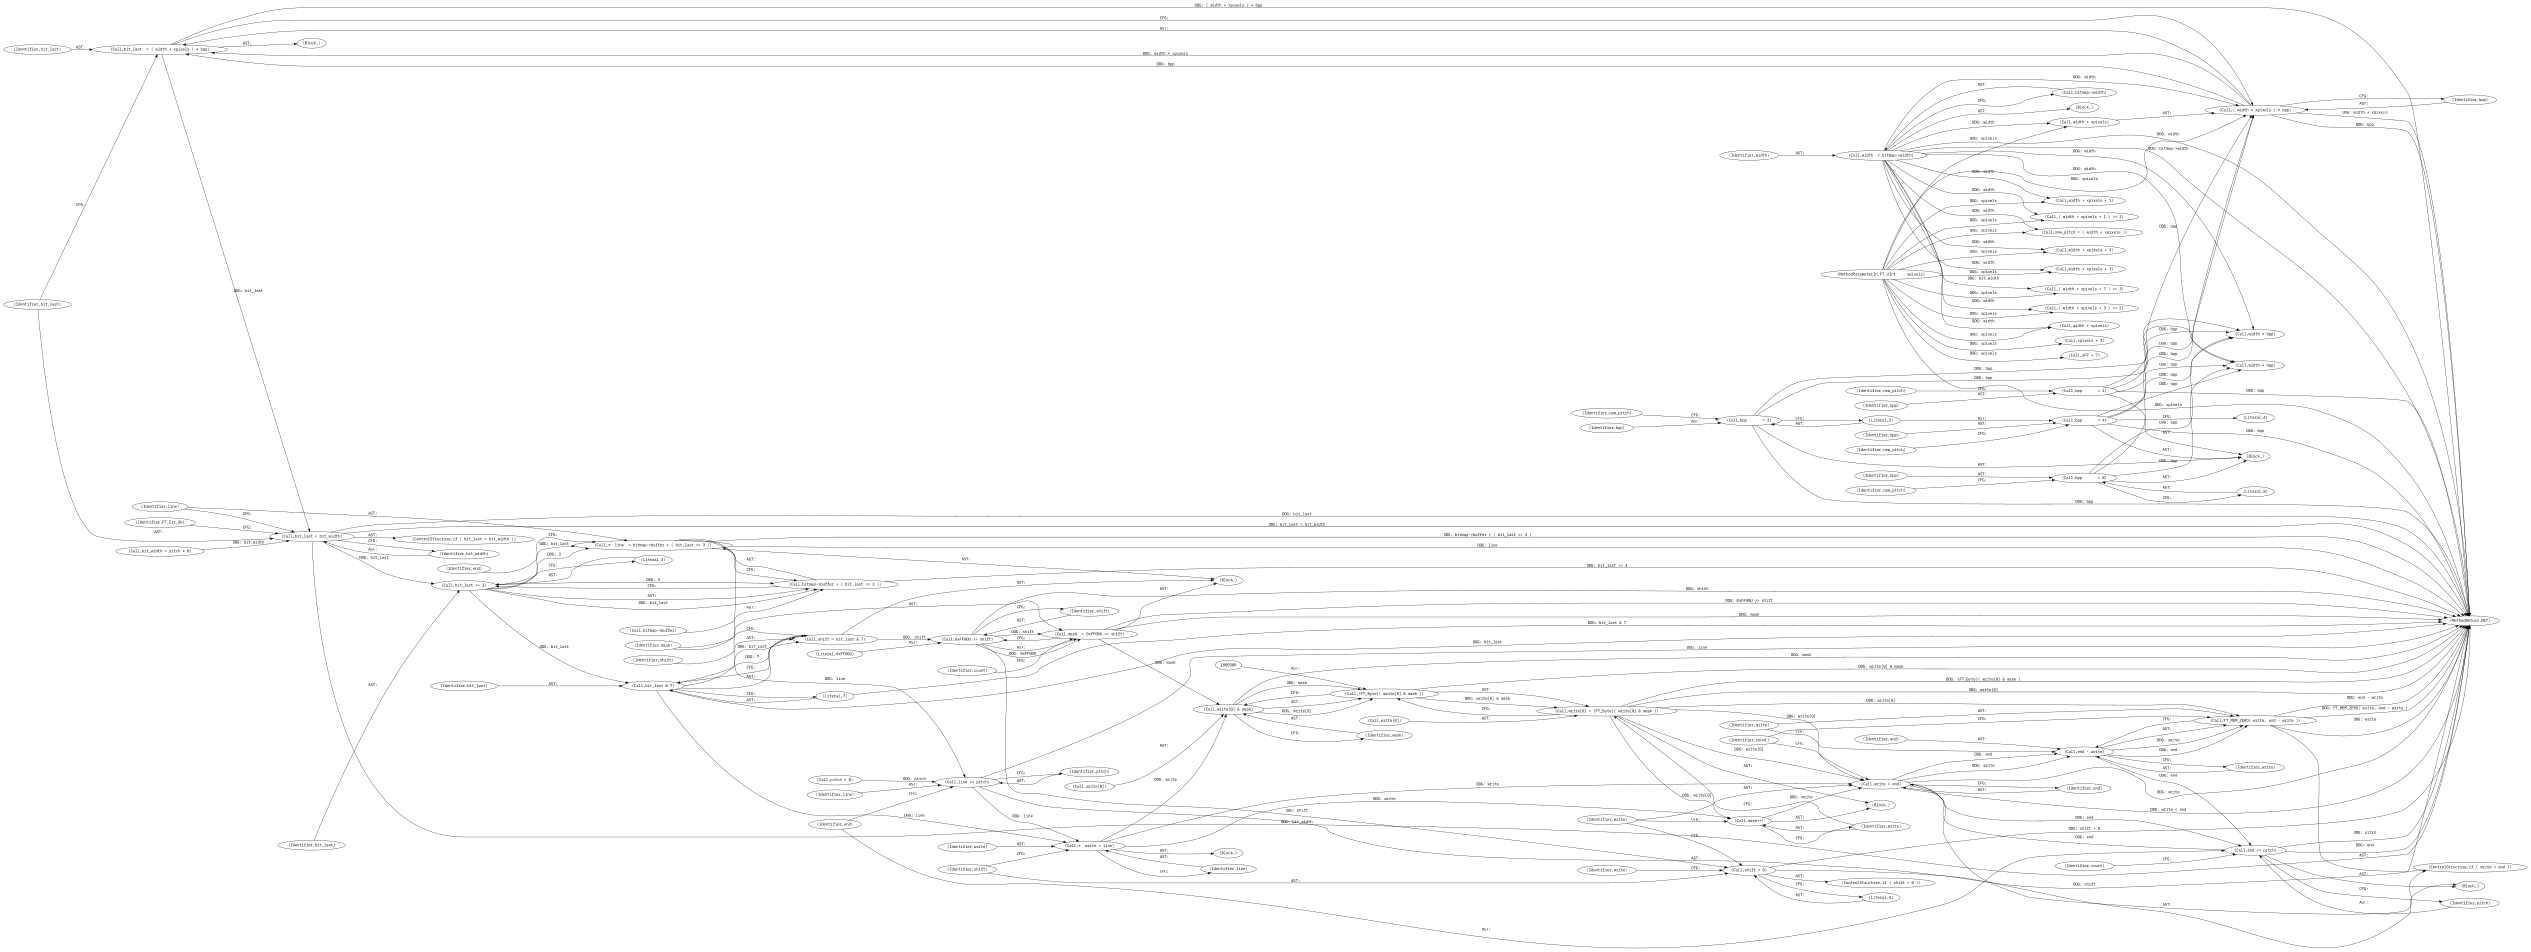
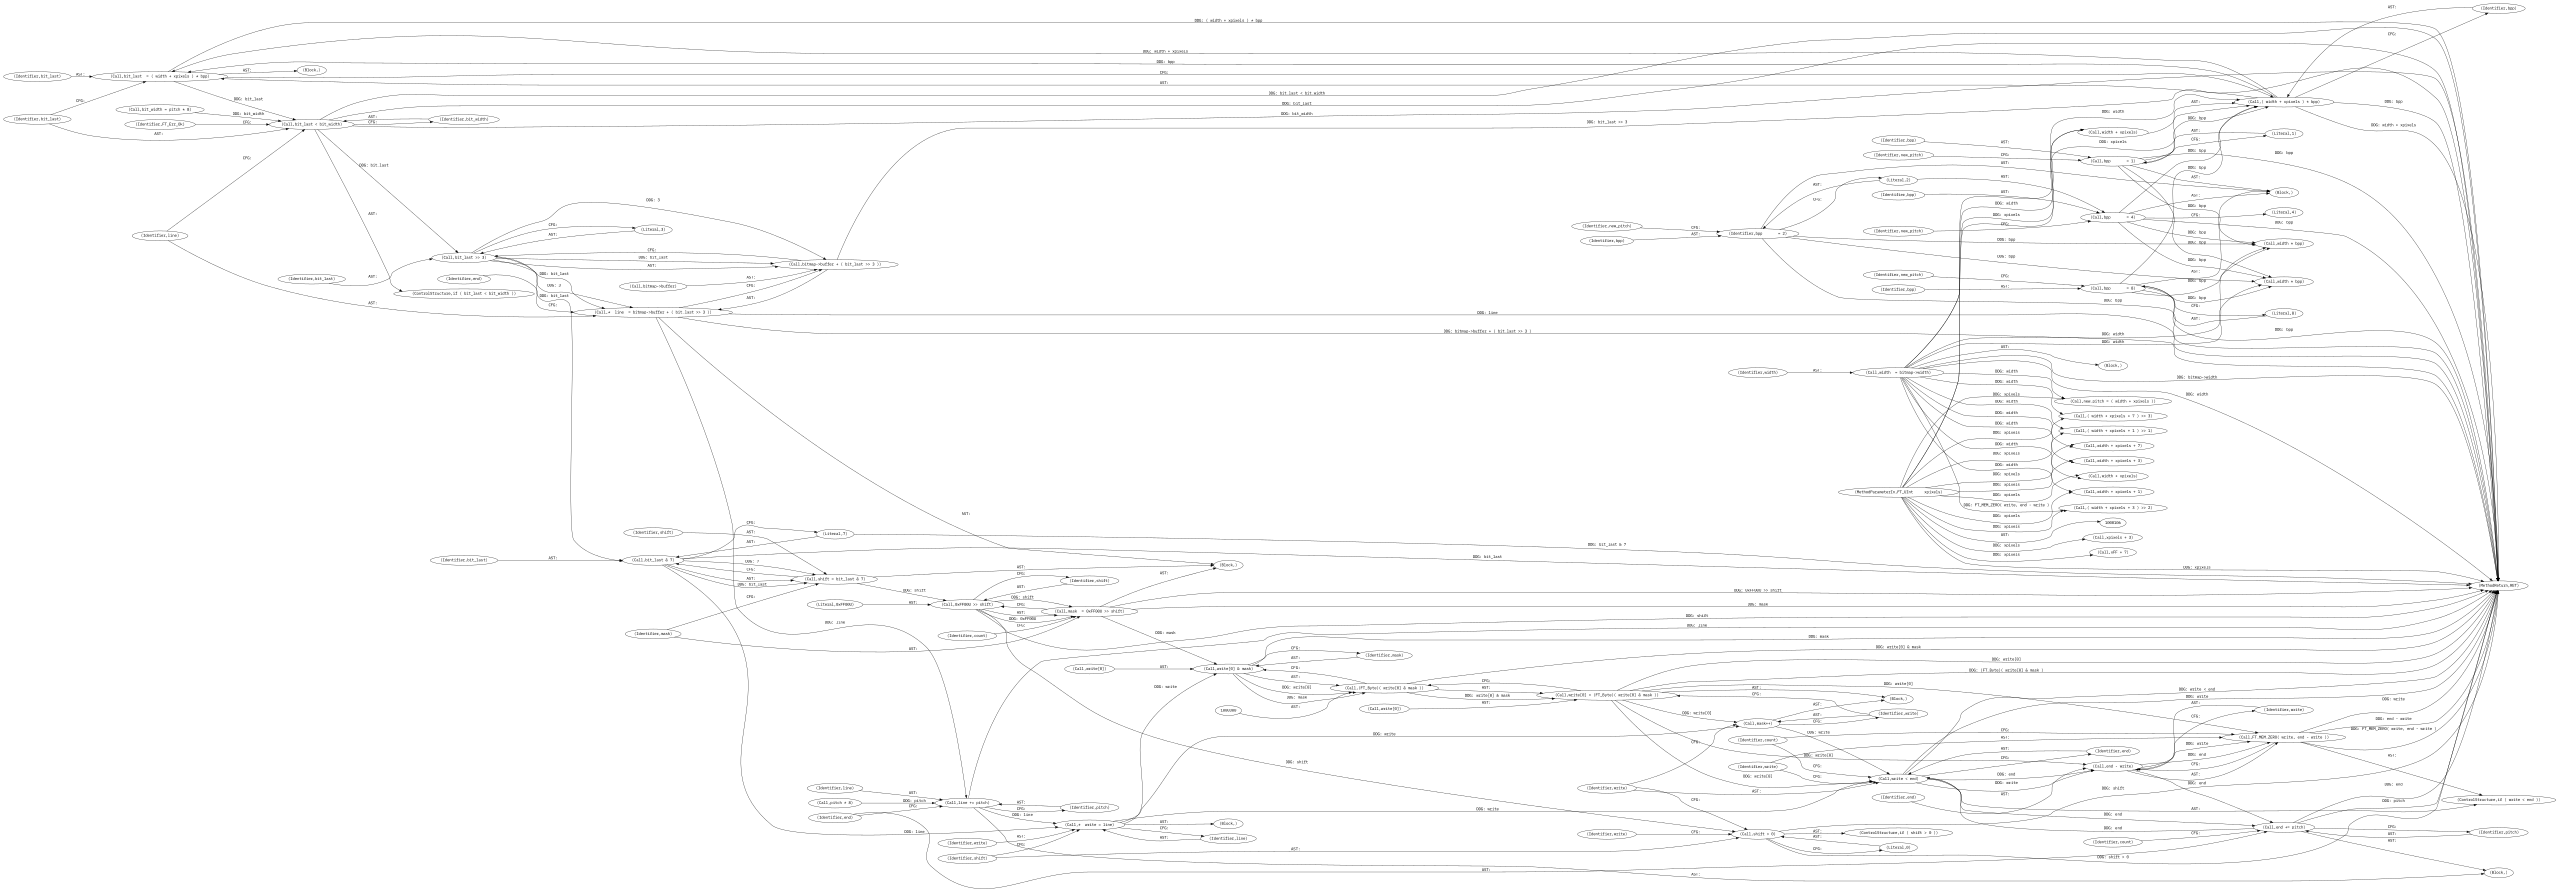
node "(Call,bitmap->width)": removed
node "(Literal,1)": added
edge "(Call,width  = bitmap->width)" -> "(Call,( width + xpixels + 7 ) >> 3)": label "DDG: bit_width" -> "DDG: width"
edge "(Call,width  = bitmap->width)" -> "(Call,( width + xpixels + 3 ) >> 2)": label "DDG: width" -> "DDG: FT_MEM_ZERO( write, end - write )"
edge "(Call,bpp       = 8)" -> "(MethodReturn,RET)": added, label "DDG: bpp"
node "(Call,bpp       = 2)": label "(Call,bpp       = 2)" -> "(Identifier,bpp       = 2)"
node "1000106": added
